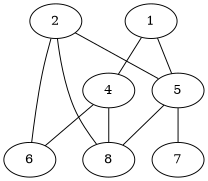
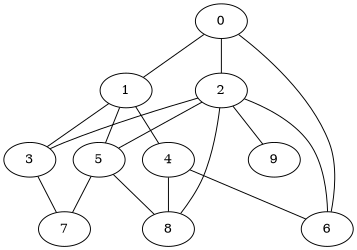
node "0": added
node "3": added
node "9": added
